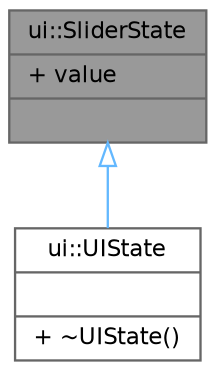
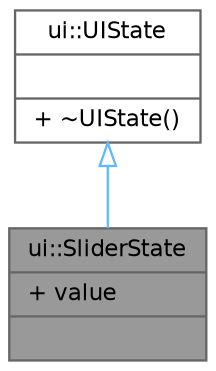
edge "ui::UIState" -> "ui::SliderState": reversed
